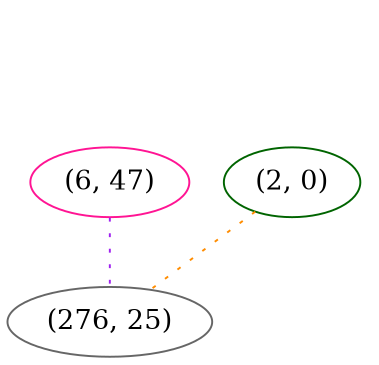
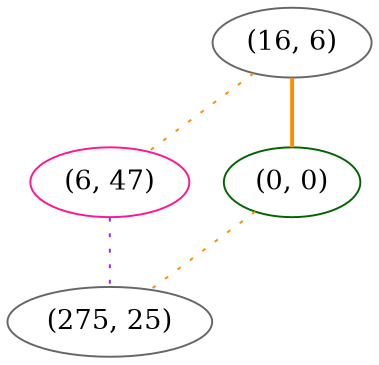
node "(16, 6)": added
node "(2, 0)": label "(2, 0)" -> "(0, 0)"
node "(276, 25)": label "(276, 25)" -> "(275, 25)"
